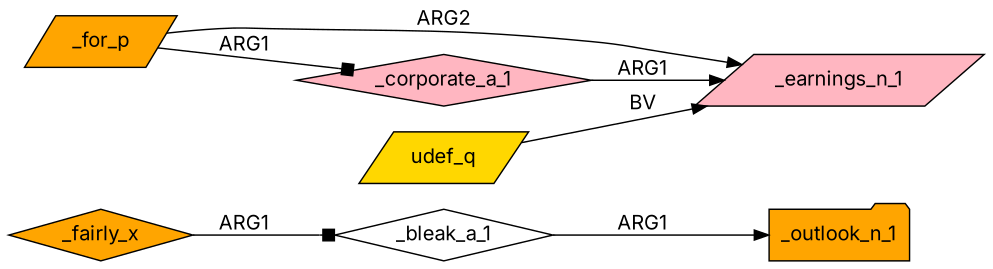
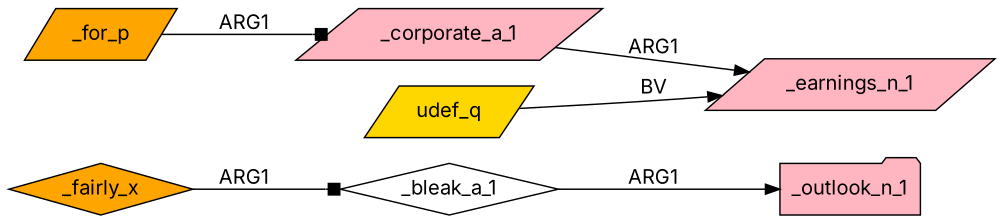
edge "_for_p" -> "_earnings_n_1": removed, label "ARG2"
node "_corporate_a_1": shape diamond -> parallelogram
node "_outlook_n_1": fillcolor orange -> lightpink
